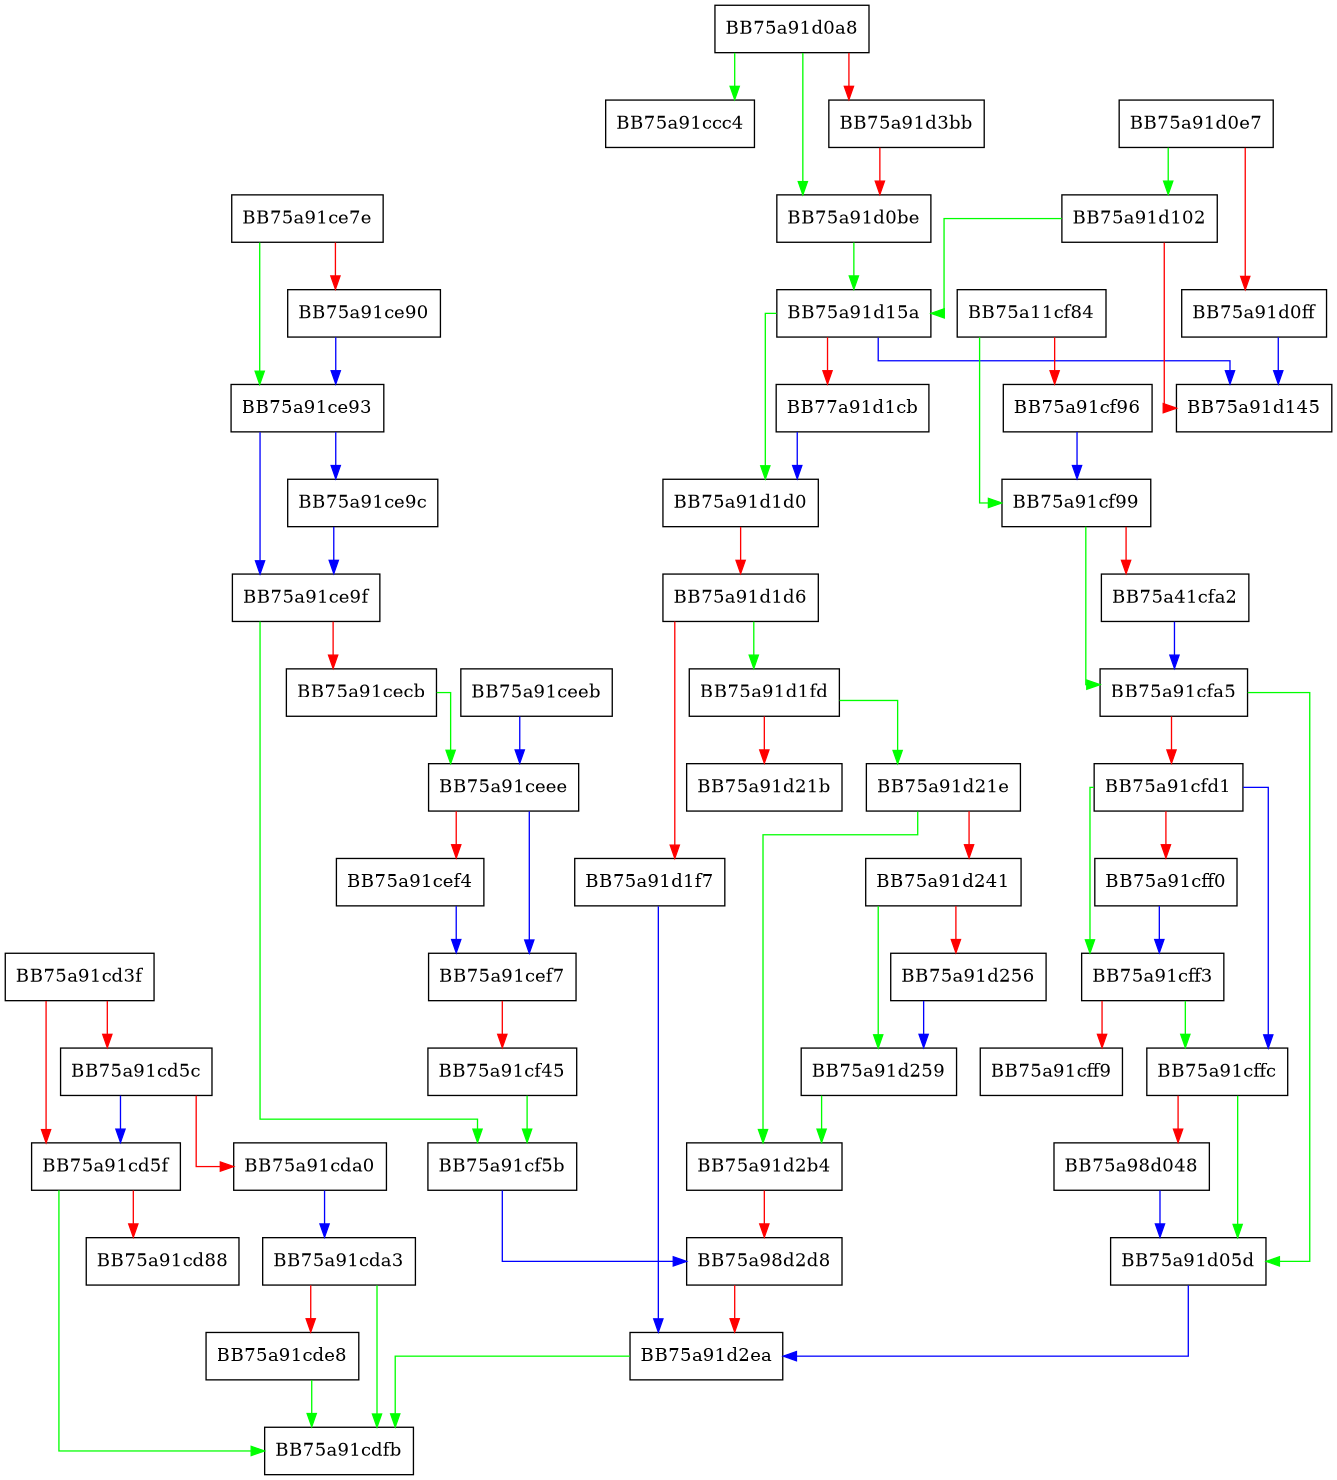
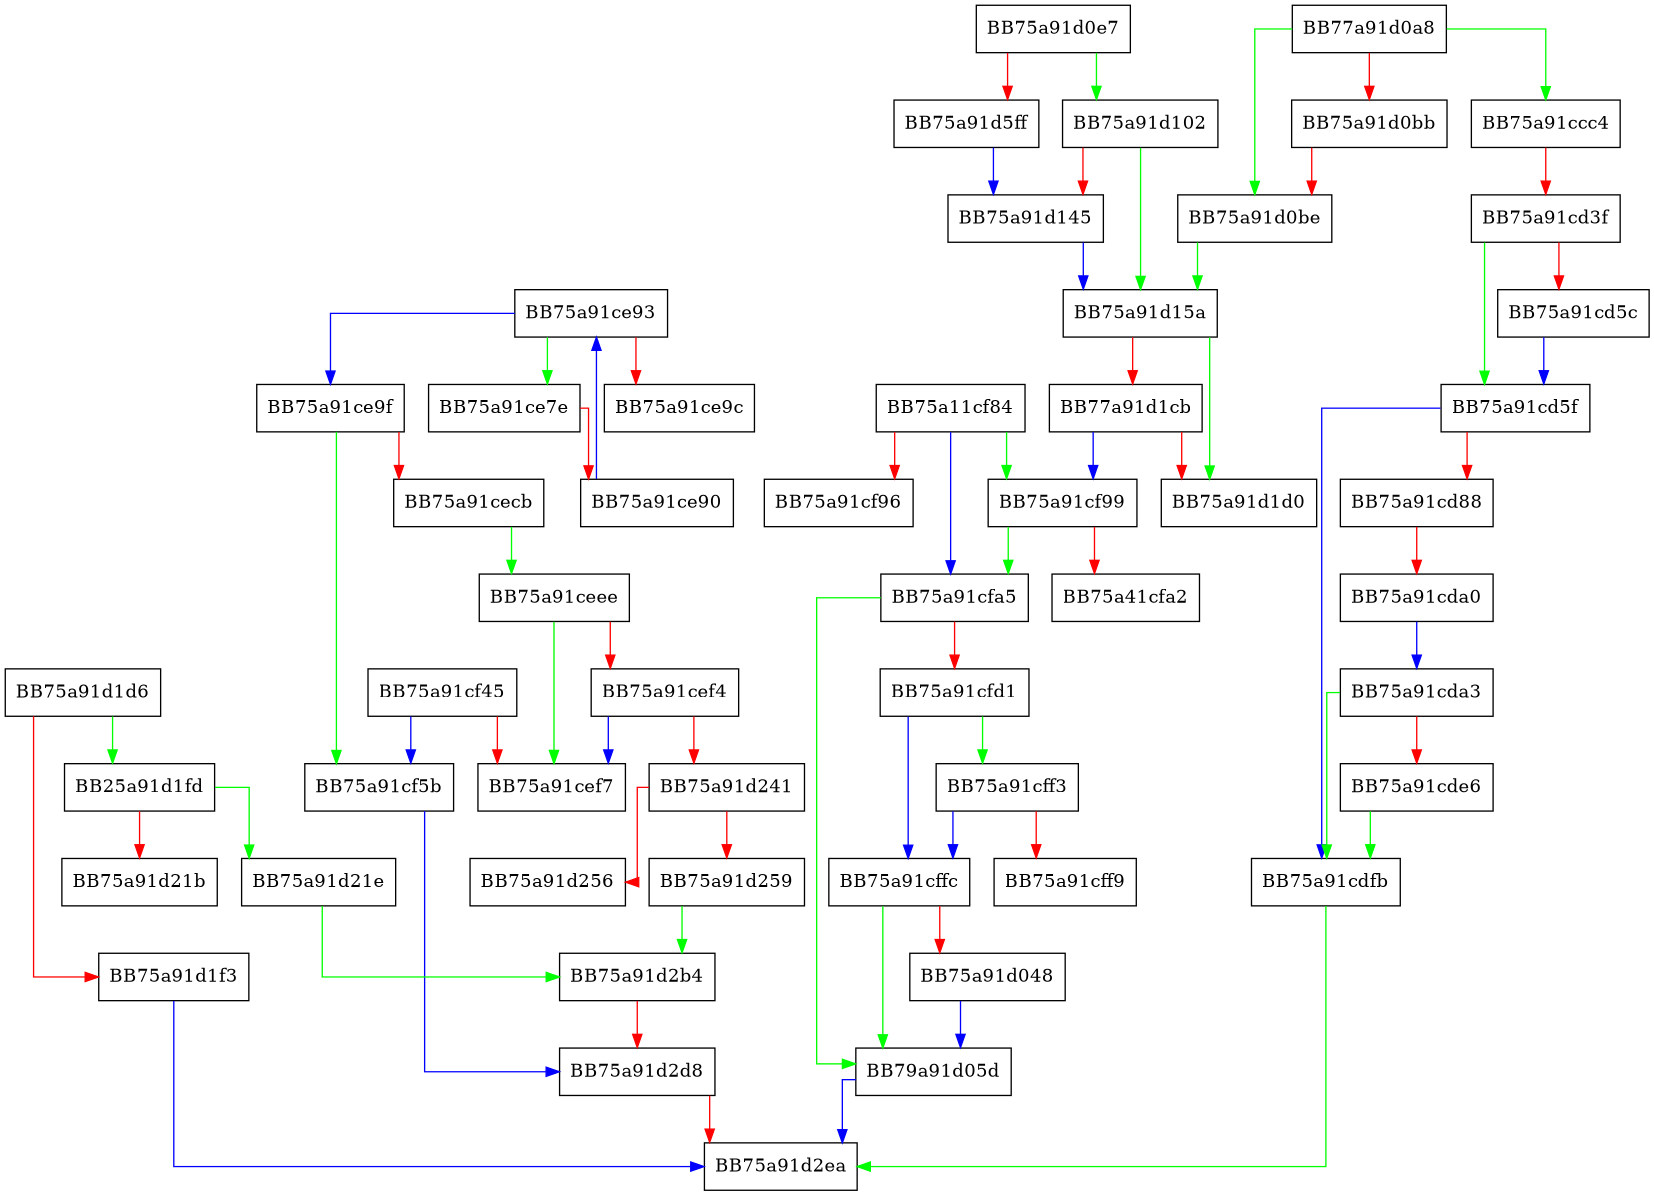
node "BB75a91d0a8": label "BB75a91d0a8" -> "BB77a91d0a8"
node "BB75a91d3bb": label "BB75a91d3bb" -> "BB75a91d0bb"
edge "BB75a91ccc4" -> "BB75a91cd3f": added
edge "BB75a91ce7e" -> "BB75a91ce93": reversed
node "BB75a91d0ff": label "BB75a91d0ff" -> "BB75a91d5ff"
edge "BB75a91d15a" -> "BB75a91d145": reversed
edge "BB75a91ce93" -> "BB75a91ce9c": color blue -> red
edge "BB77a91d1cb" -> "BB75a91d1d0": color blue -> red
edge "BB75a91cf96" -> "BB75a91cf99": now "BB77a91d1cb" -> "BB75a91cf99"
edge "BB75a91ce9c" -> "BB75a91ce9f": removed
edge "BB75a91d1d0" -> "BB75a91d1d6": removed
edge "BB75a41cfa2" -> "BB75a91cfa5": now "BB75a11cf84" -> "BB75a91cfa5"
node "BB75a91ceeb": removed
node "BB75a91d1fd": label "BB75a91d1fd" -> "BB25a91d1fd"
edge "BB75a91d21e" -> "BB75a91d241": now "BB75a91cef4" -> "BB75a91d241"
edge "BB75a91ceee" -> "BB75a91cef7": color blue -> green
node "BB75a91d1f7": label "BB75a91d1f7" -> "BB75a91d1f3"
node "BB75a91cff0": removed
edge "BB75a91d241" -> "BB75a91d259": color green -> red
edge "BB75a91cef7" -> "BB75a91cf45": reversed
edge "BB75a91d256" -> "BB75a91d259": removed
edge "BB75a91cff3" -> "BB75a91cffc": color green -> blue
edge "BB75a91cd3f" -> "BB75a91cd5f": color red -> green
edge "BB75a91cf45" -> "BB75a91cf5b": color green -> blue
edge "BB75a91cd5c" -> "BB75a91cda0": now "BB75a91cd88" -> "BB75a91cda0"
node "BB75a98d048": label "BB75a98d048" -> "BB75a91d048"
node "BB75a98d2d8": label "BB75a98d2d8" -> "BB75a91d2d8"
node "BB75a91d05d": label "BB75a91d05d" -> "BB79a91d05d"
node "BB75a91cde8": label "BB75a91cde8" -> "BB75a91cde6"
edge "BB75a91d2ea" -> "BB75a91cdfb": reversed
edge "BB75a91cd5f" -> "BB75a91cdfb": color green -> blue
